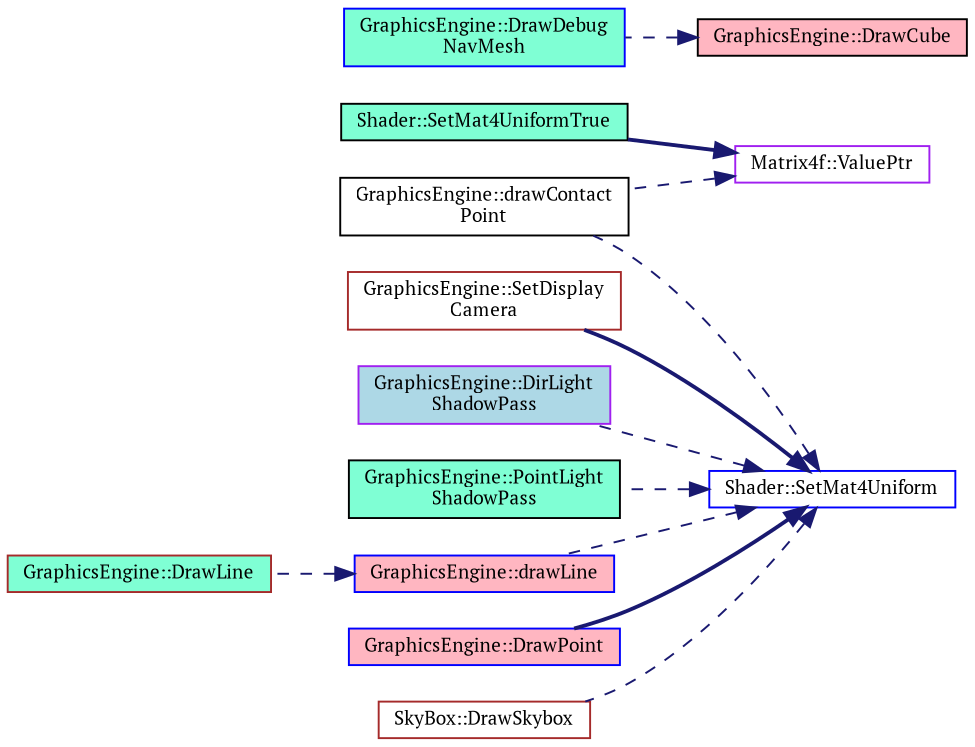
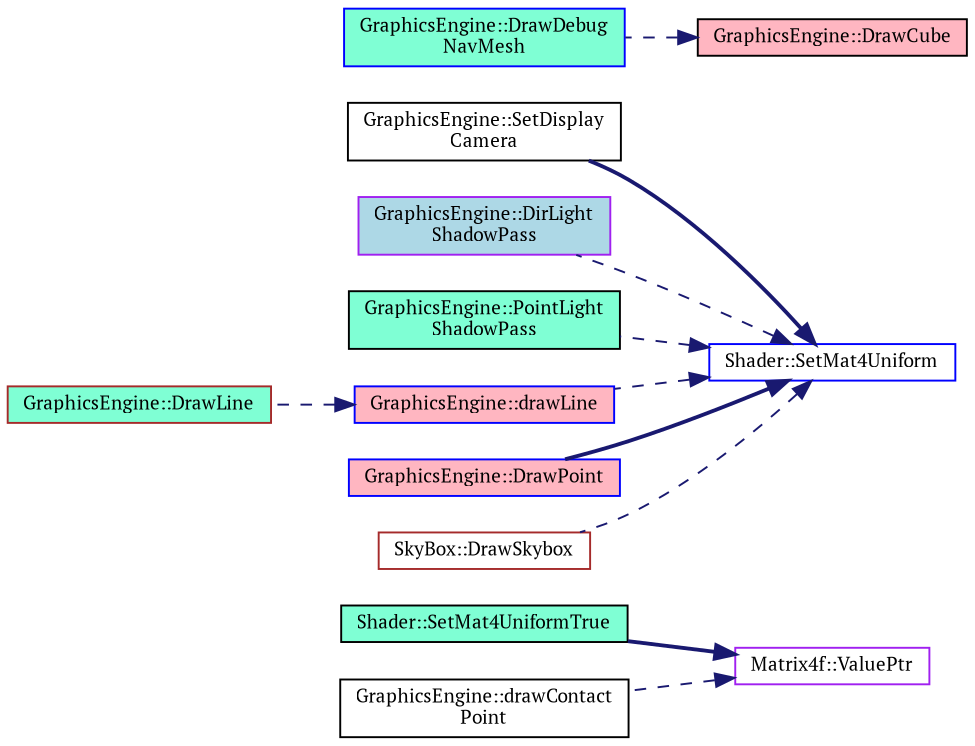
node "GraphicsEngine::SetDisplay Camera": color brown -> black
edge "GraphicsEngine::drawContact Point" -> "Shader::SetMat4Uniform": removed
